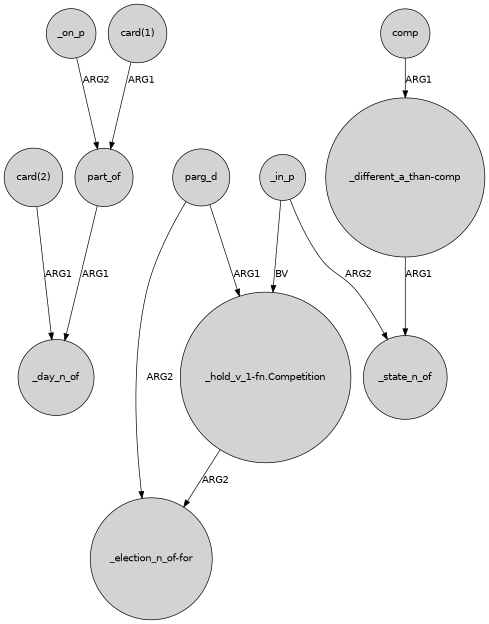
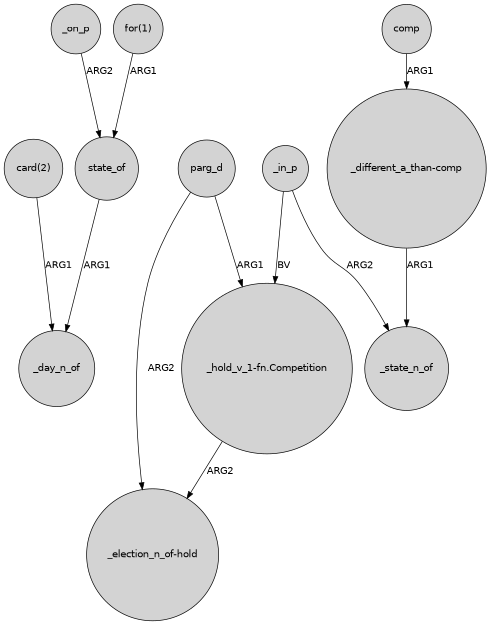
node "card(1)": label "card(1)" -> "for(1)"
node "part_of": label "part_of" -> "state_of"
node "_election_n_of-for": label "_election_n_of-for" -> "_election_n_of-hold"
